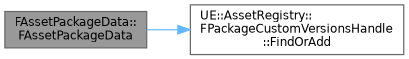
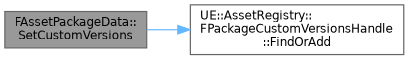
node "FAssetPackageData:: FAssetPackageData": label "FAssetPackageData:: FAssetPackageData" -> "FAssetPackageData:: SetCustomVersions"
